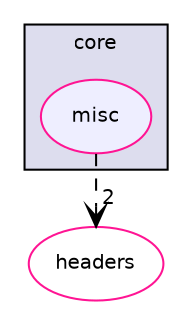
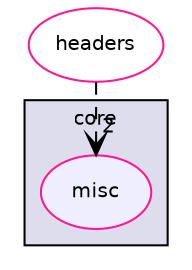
edge "misc" -> "headers": reversed
